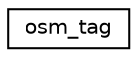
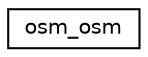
node "osm_tag": label "osm_tag" -> "osm_osm"
